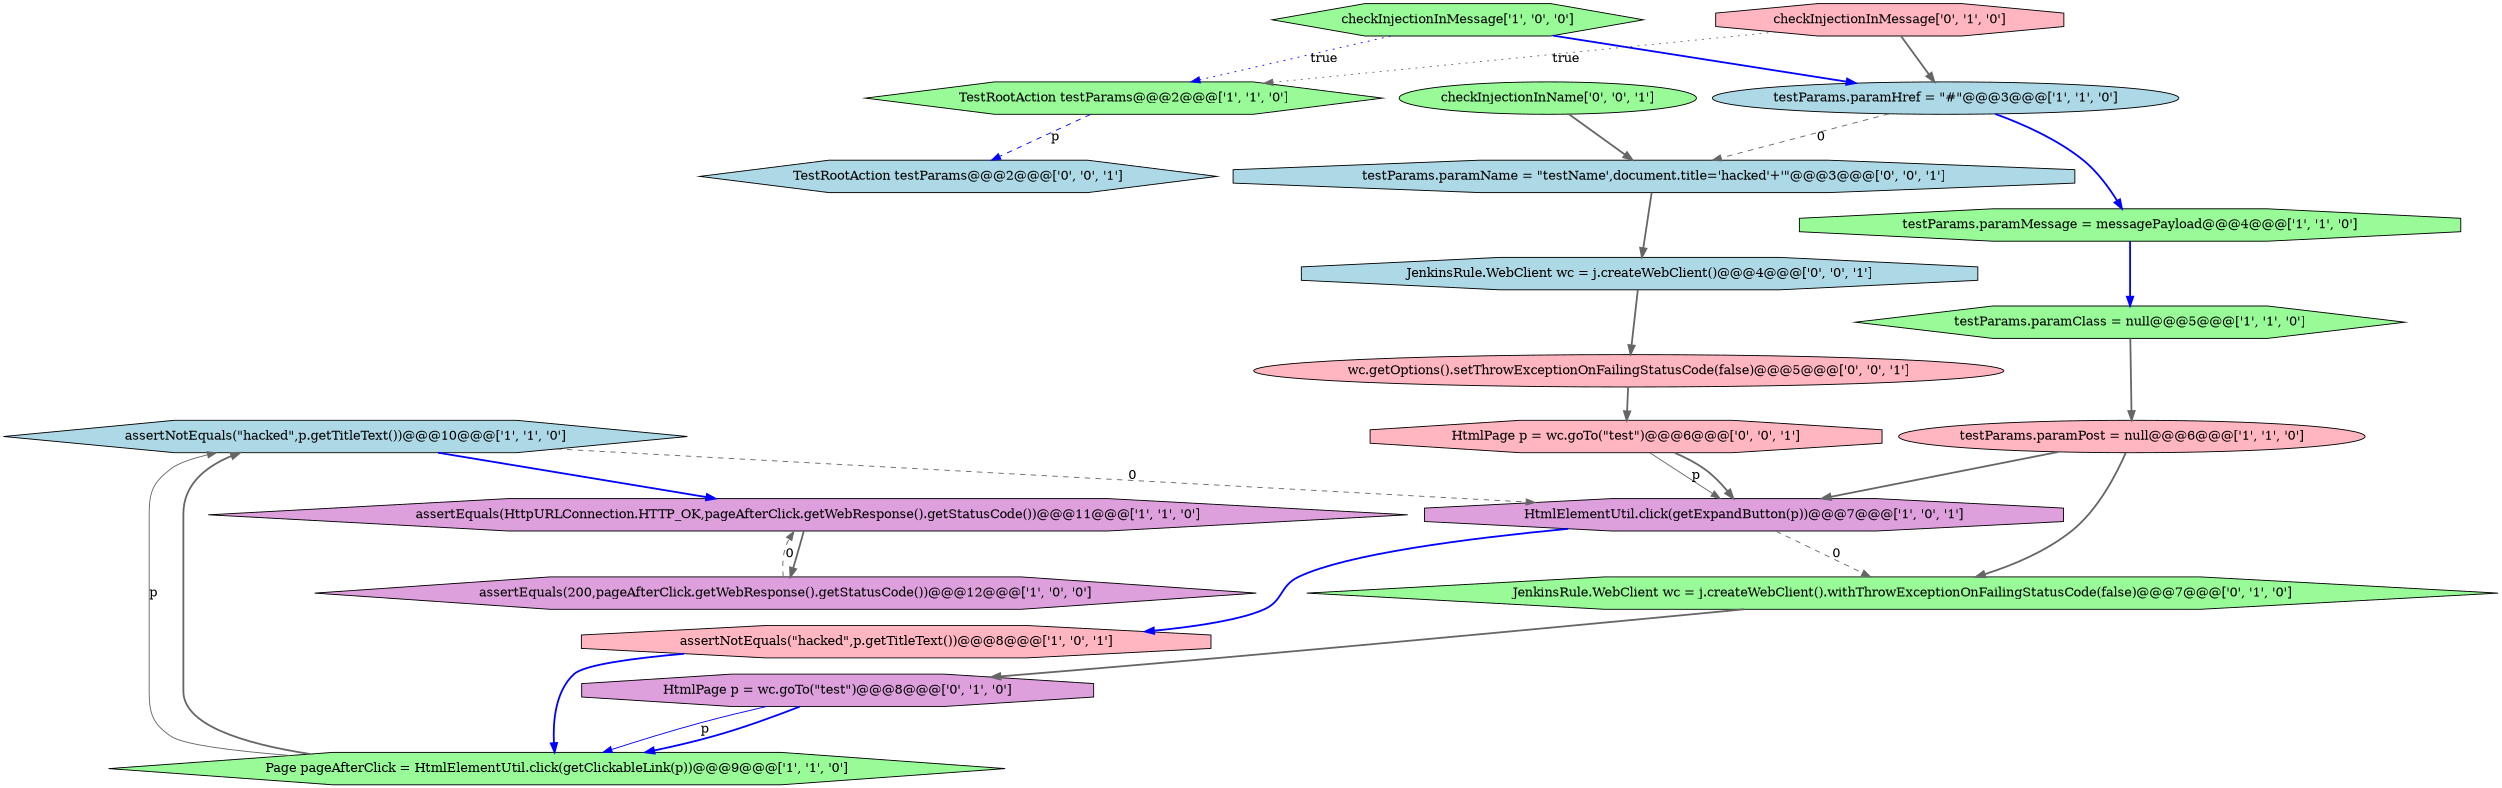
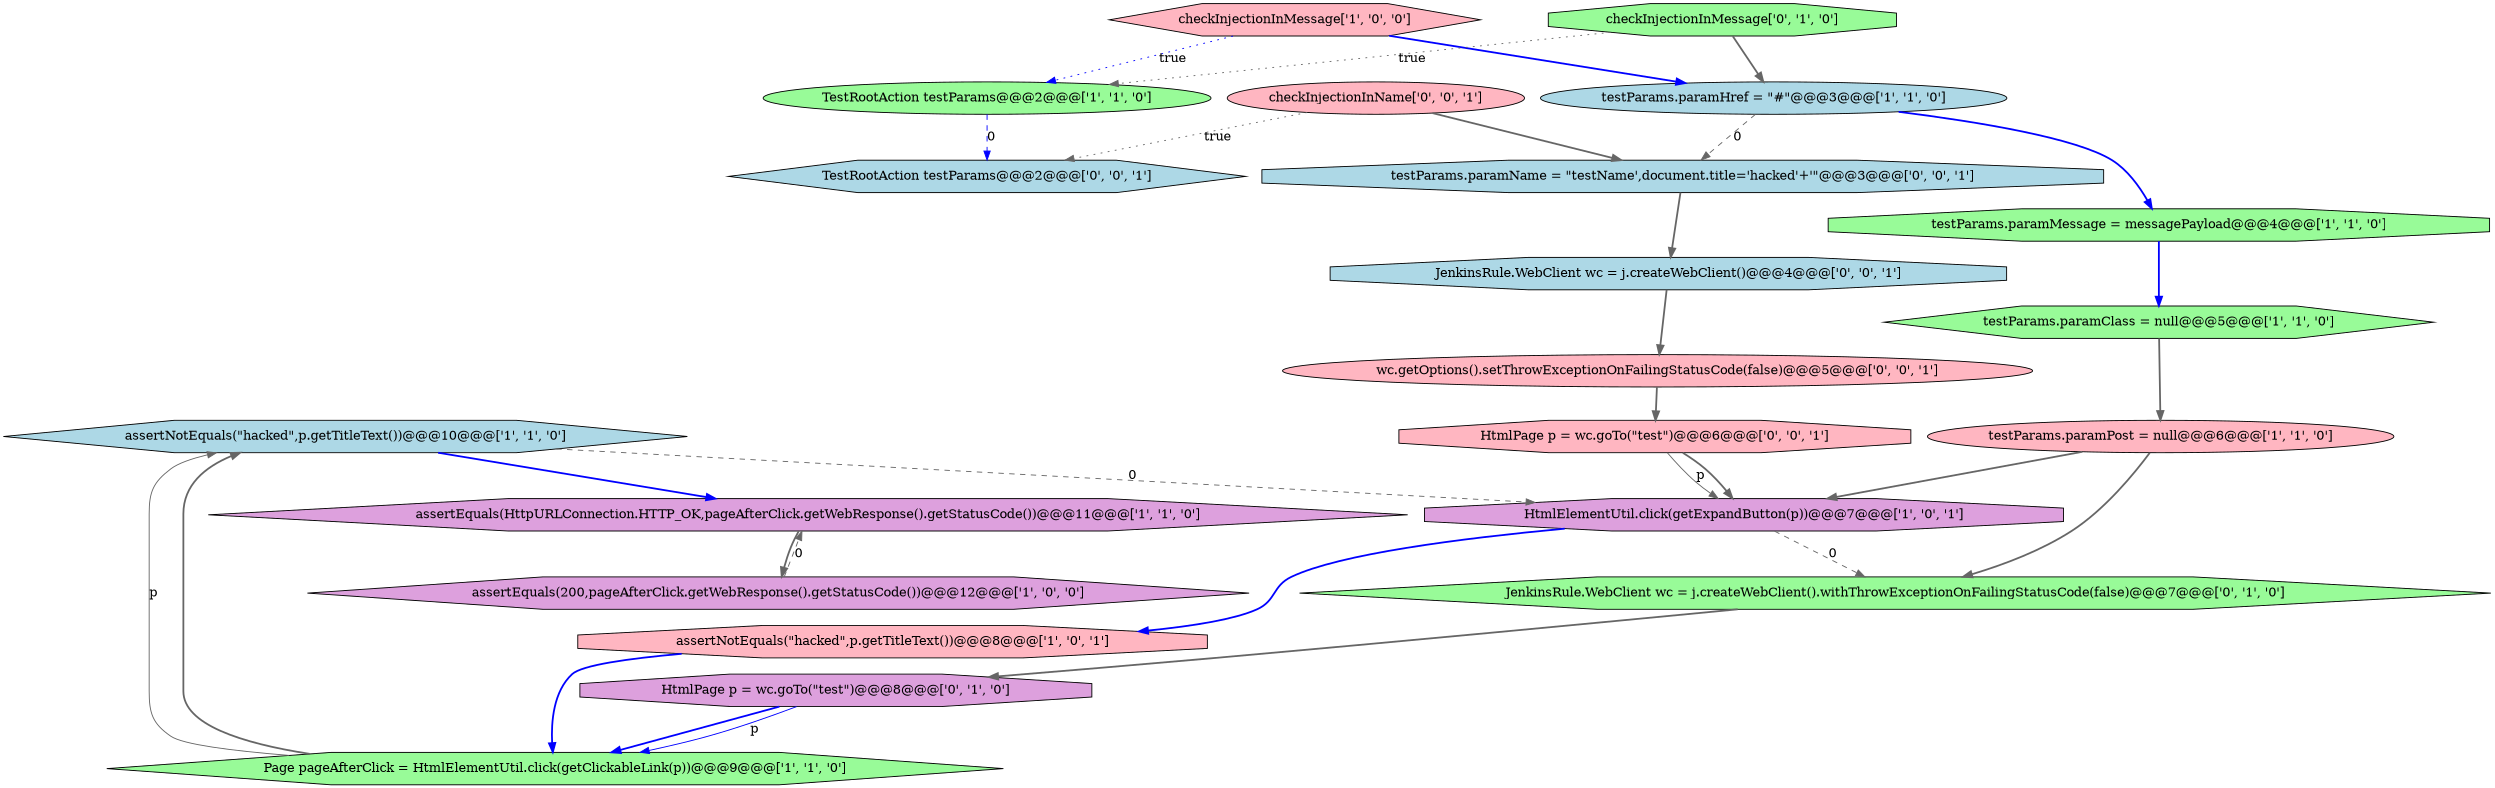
node "checkInjectionInMessage['1', '0', '0']": fillcolor palegreen -> lightpink
node "checkInjectionInMessage['0', '1', '0']": fillcolor lightpink -> palegreen
node "TestRootAction testParams@@@2@@@['1', '1', '0']": shape hexagon -> ellipse
node "checkInjectionInName['0', '0', '1']": fillcolor palegreen -> lightpink
edge "checkInjectionInName['0', '0', '1']" -> "TestRootAction testParams@@@2@@@['0', '0', '1']": added, label "true"
edge "TestRootAction testParams@@@2@@@['1', '1', '0']" -> "TestRootAction testParams@@@2@@@['0', '0', '1']": label "p" -> "0"
